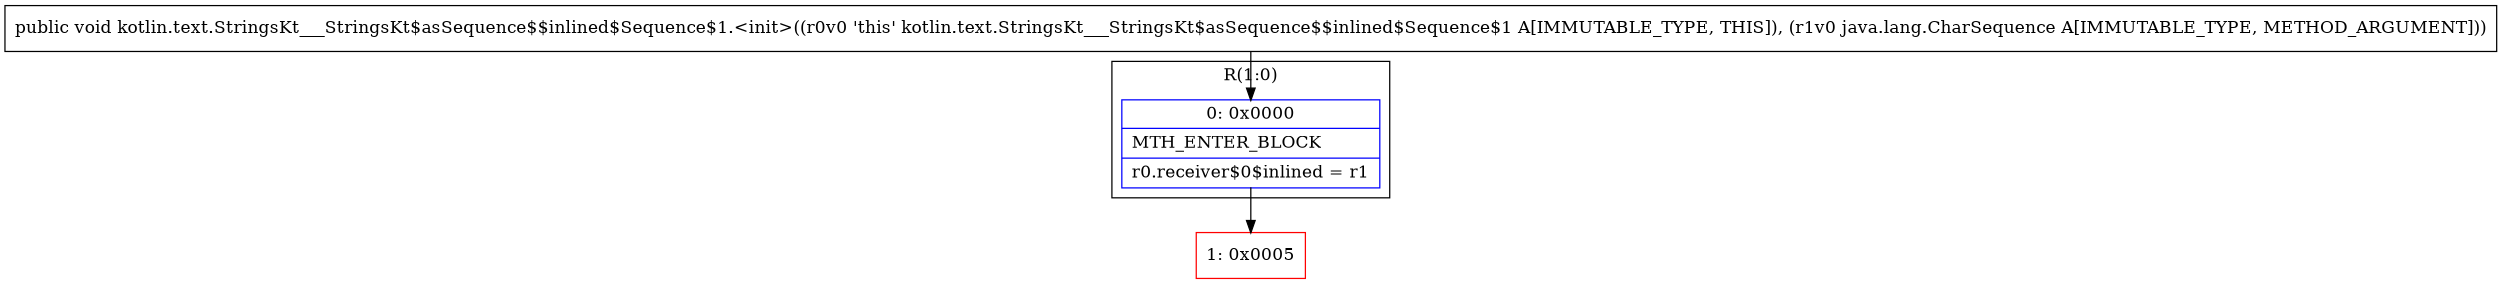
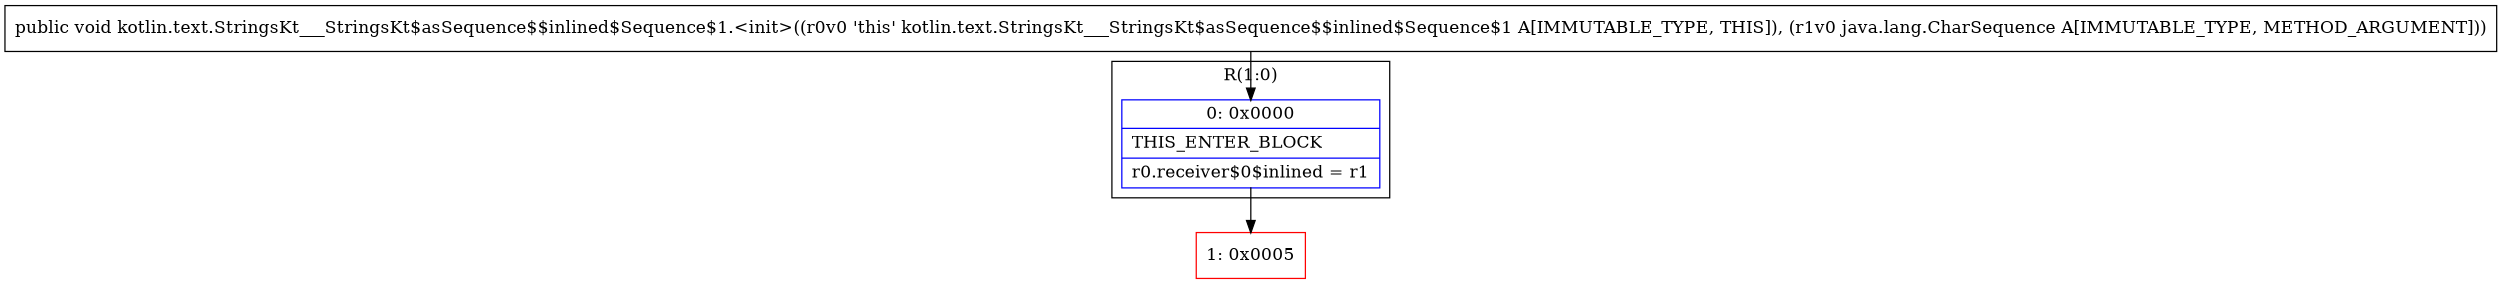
node "0: 0x0000": text "MTH_ENTER_BLOCK" -> "THIS_ENTER_BLOCK"
